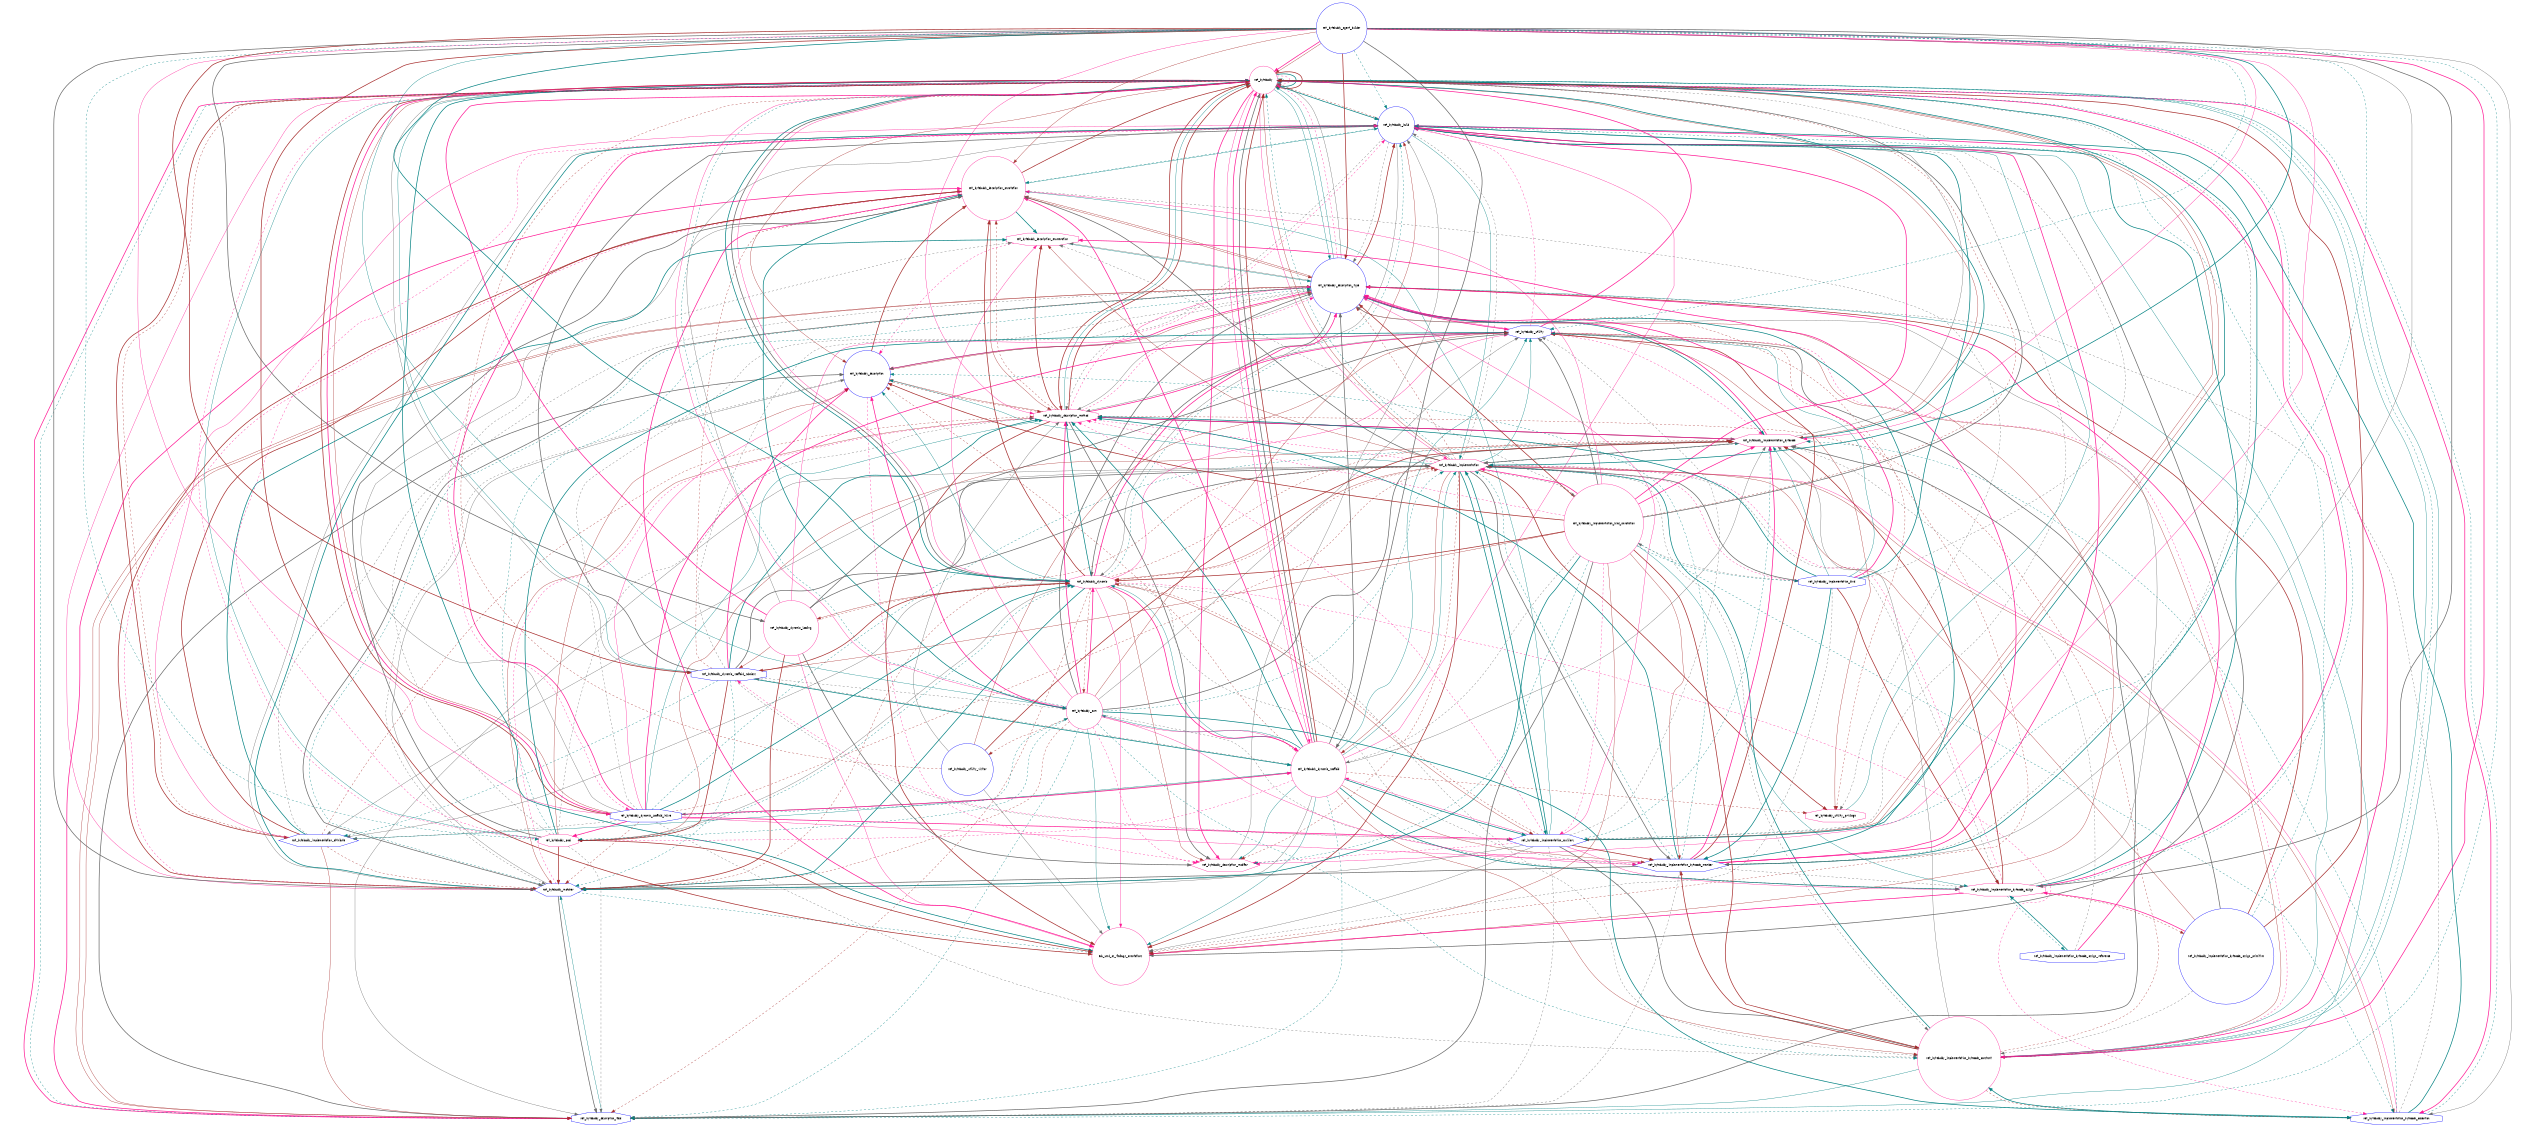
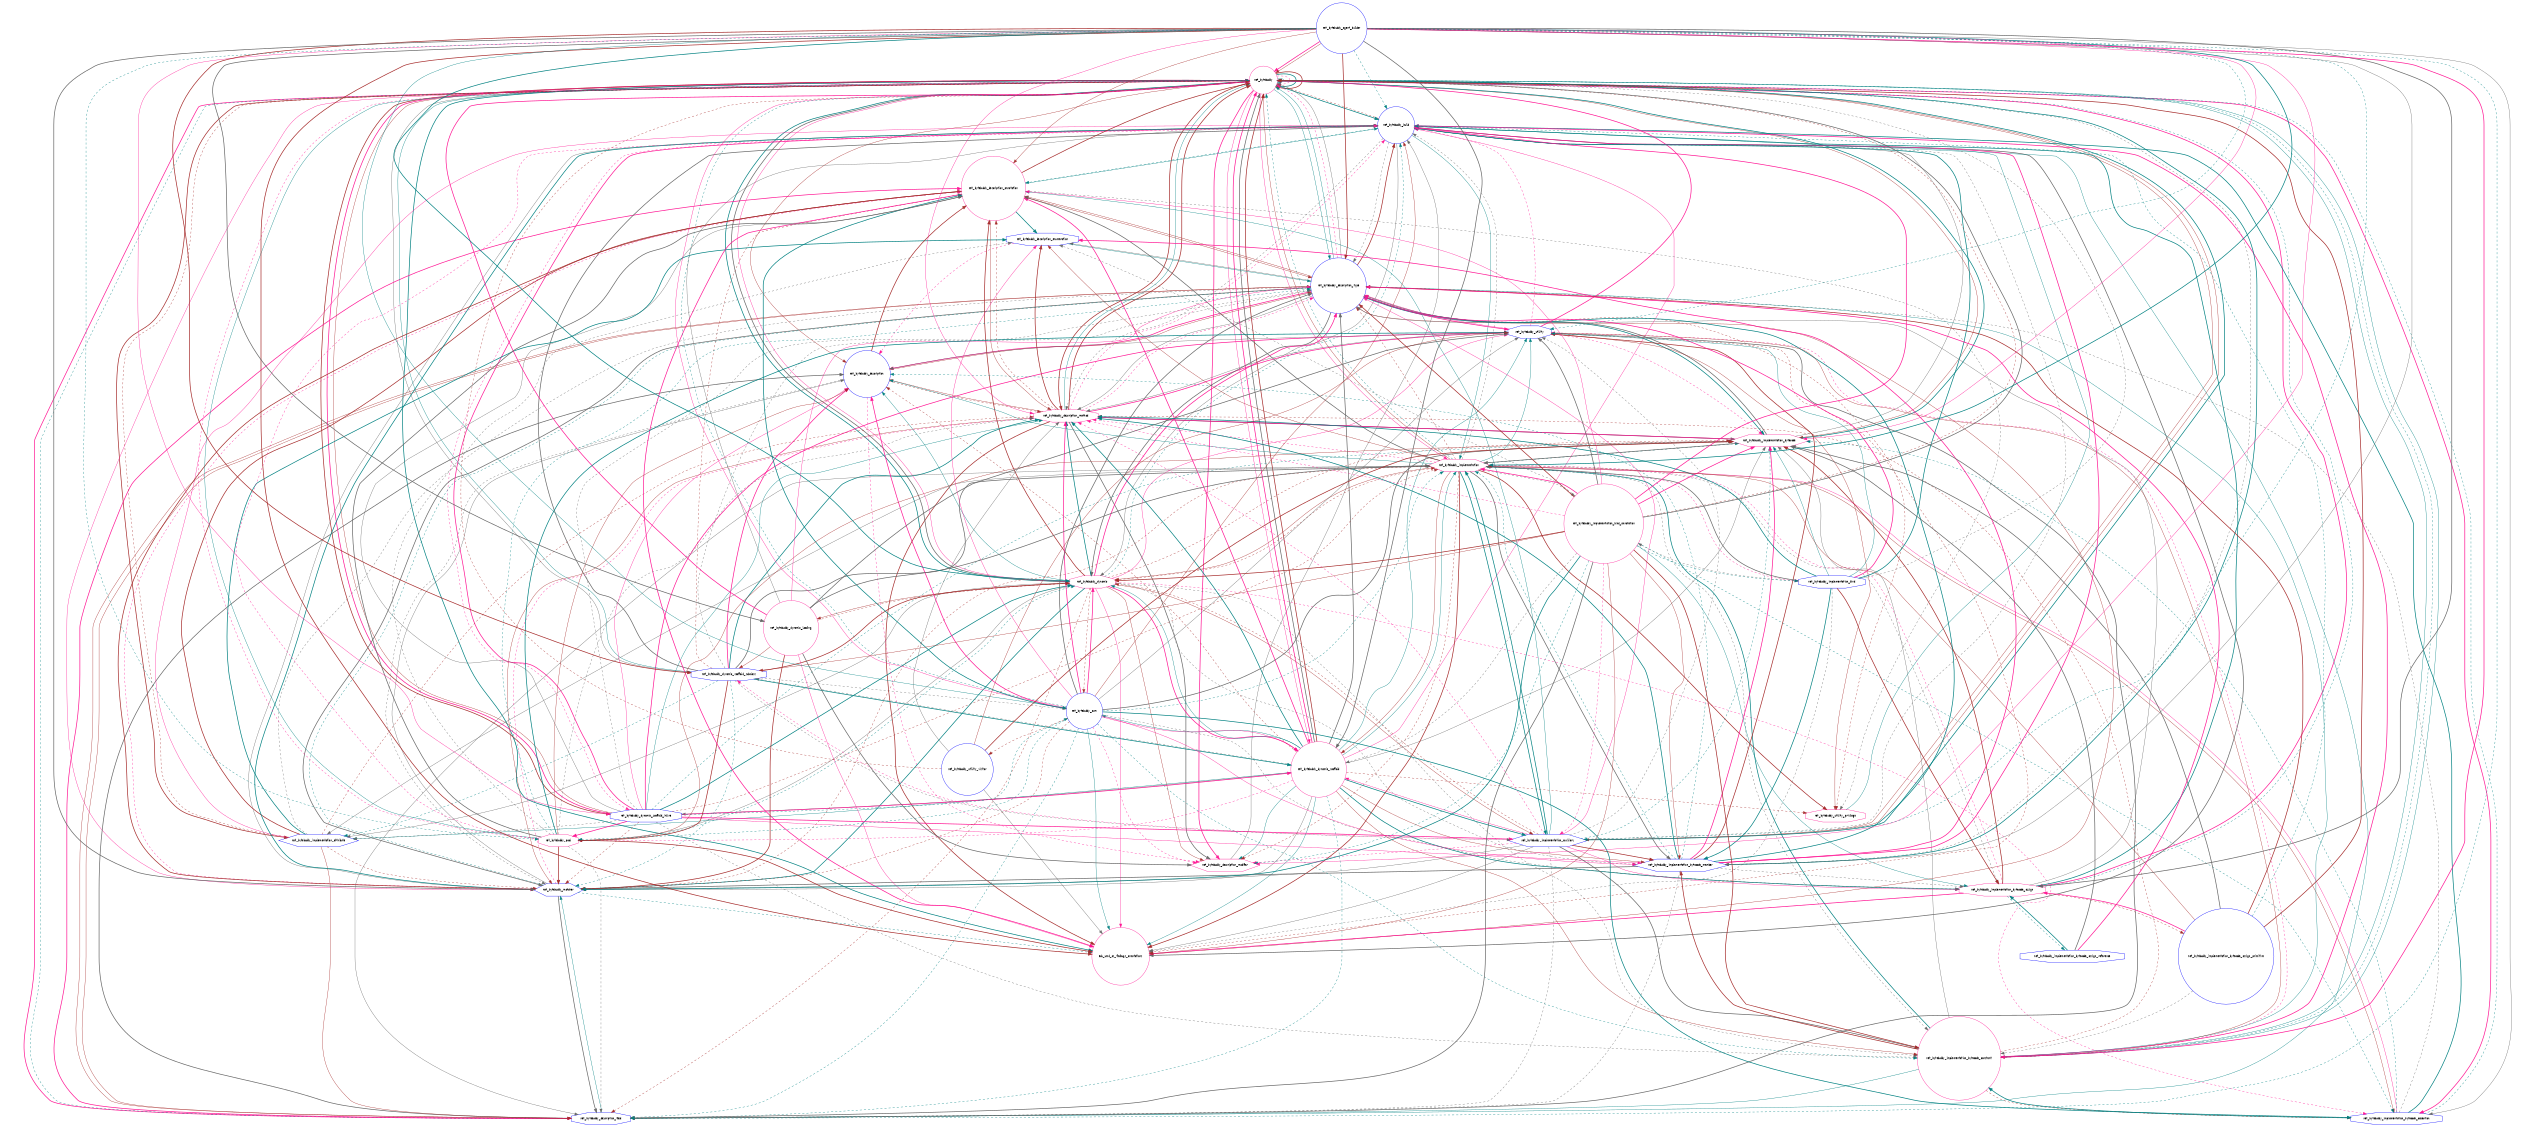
node "net_bytebuddy_description_enumeration": color deeppink -> blue
edge "net_bytebuddy_implementation_bytecode" -> "net_bytebuddy_description_type": color deeppink -> gray40
edge "net_bytebuddy_implementation_bind_annotation" -> "net_bytebuddy_description": removed
edge "net_bytebuddy_implementation_bytecode_assign_reference" -> "net_bytebuddy_implementation_bytecode": style dashed -> bold
node "net_bytebuddy_asm": color deeppink -> blue
